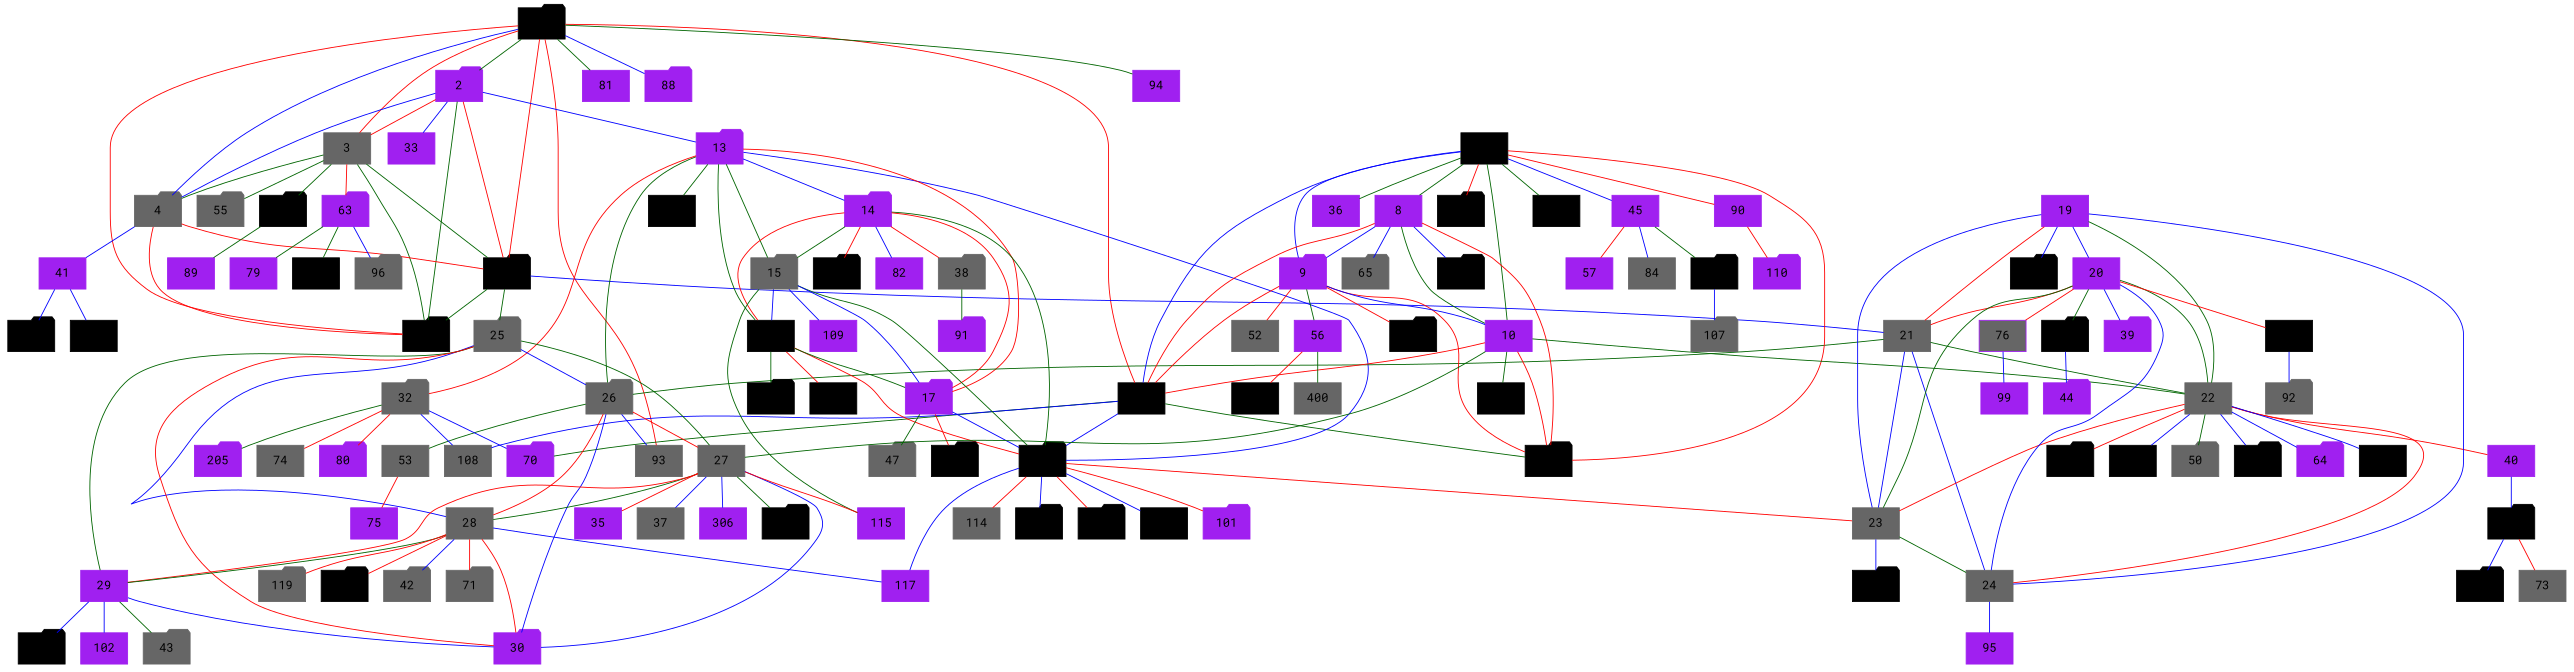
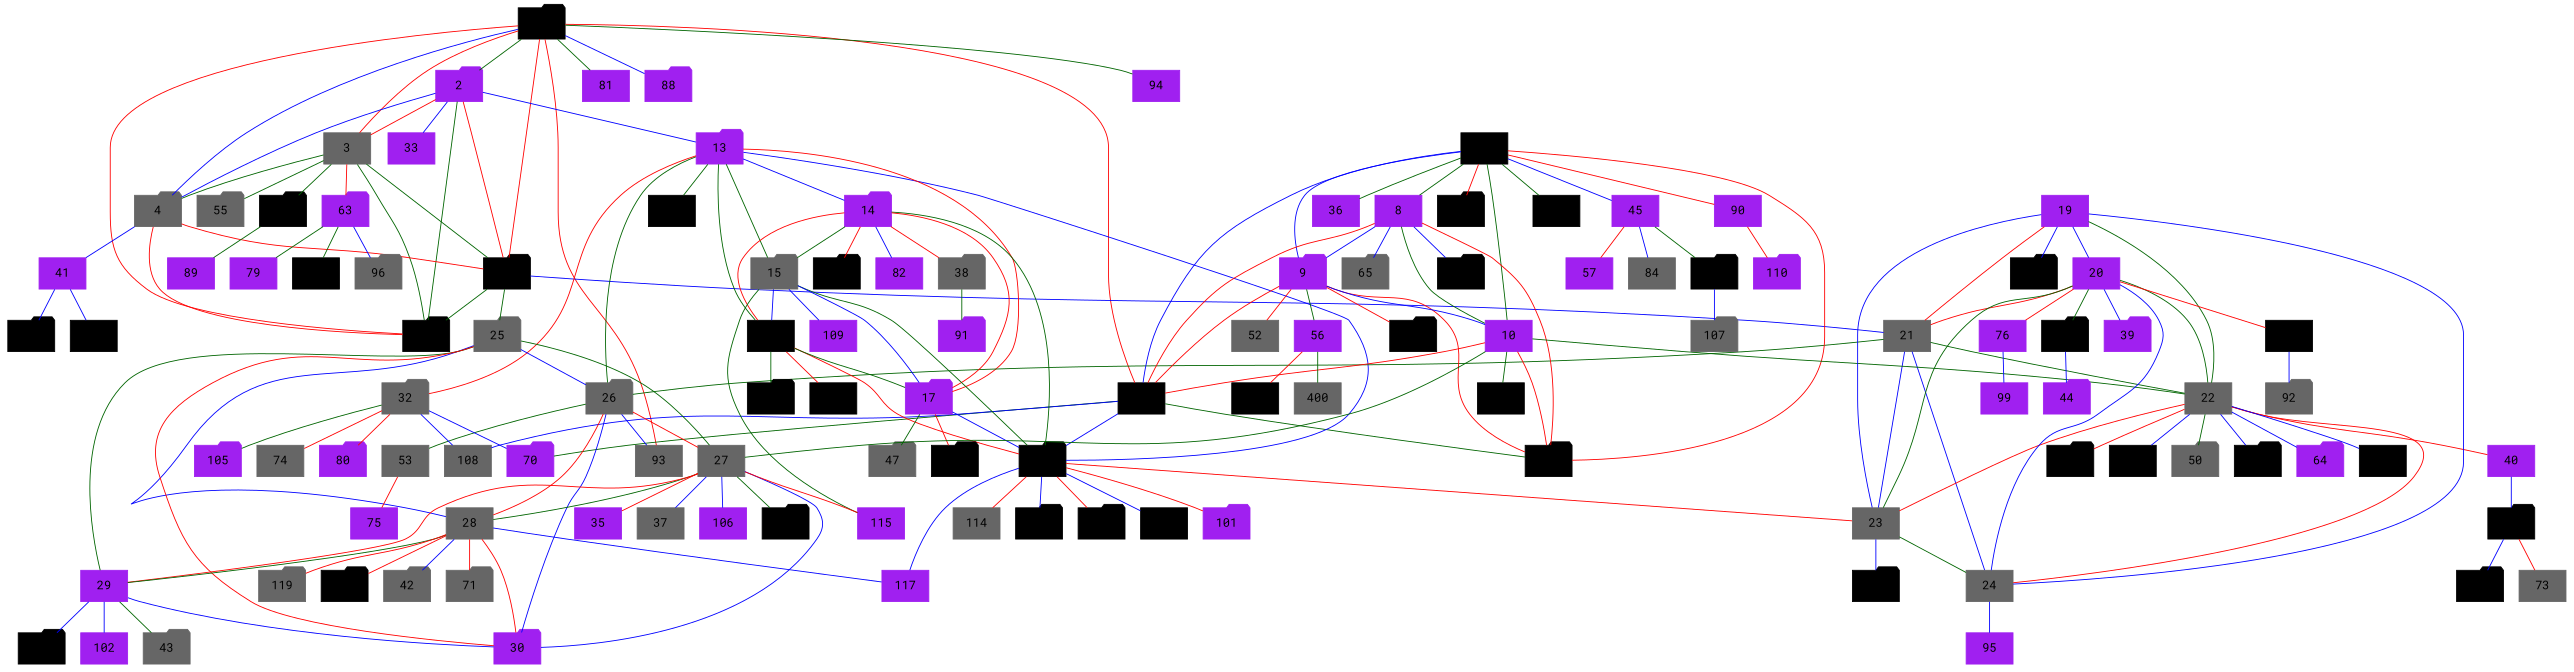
node "76": fillcolor gray40 -> purple
node "205": label "205" -> "105"
node "306": label "306" -> "106"
